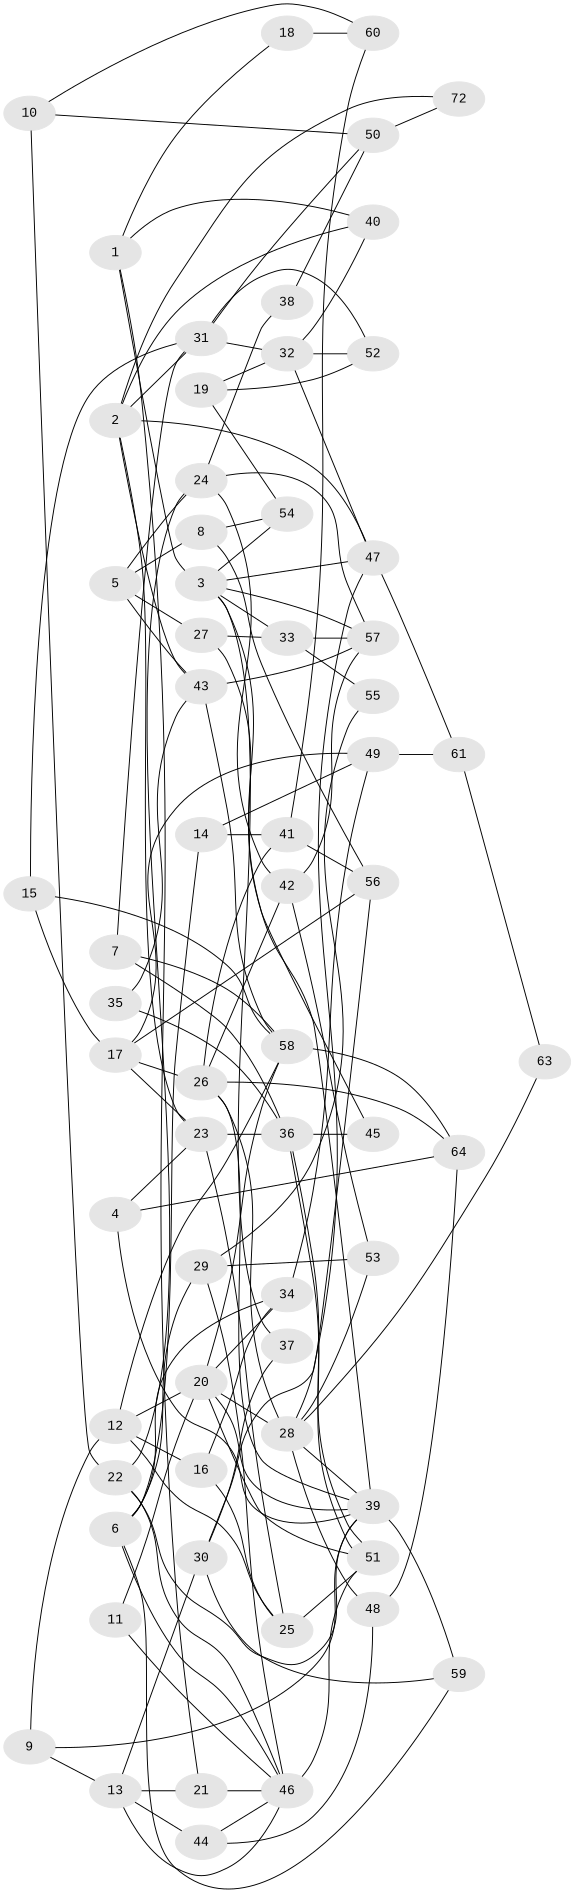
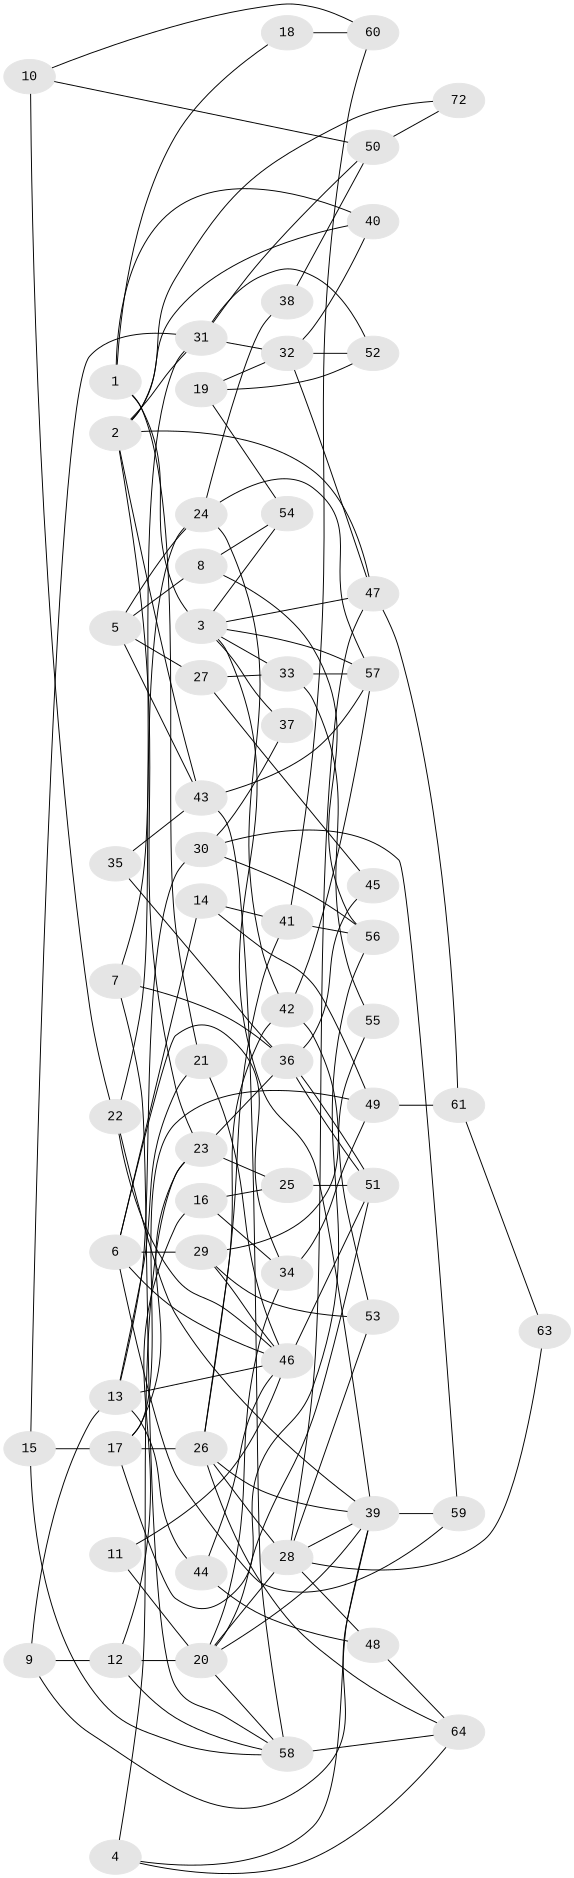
edge "12" -- "25": removed
